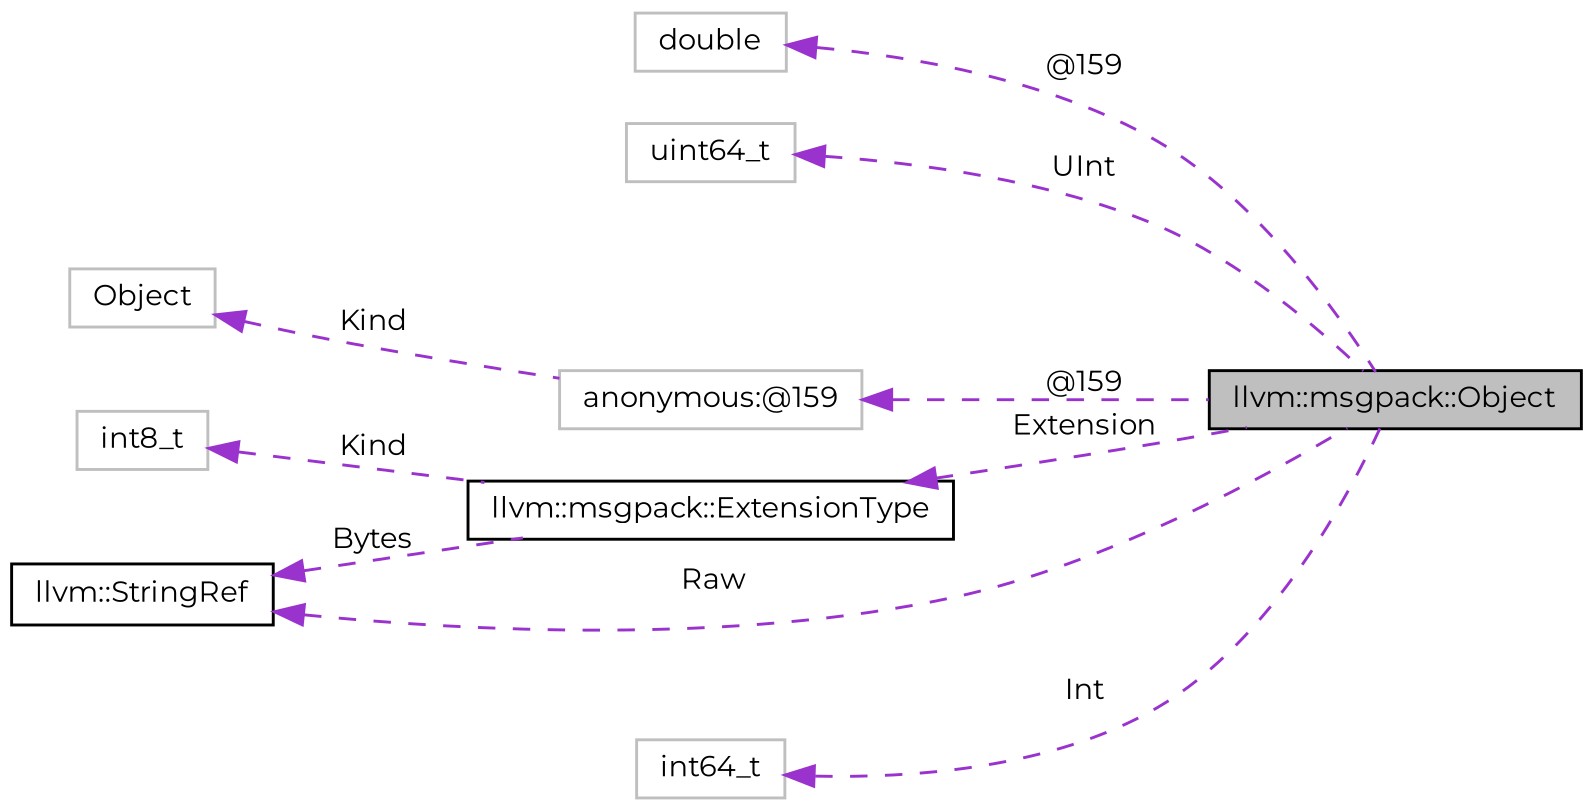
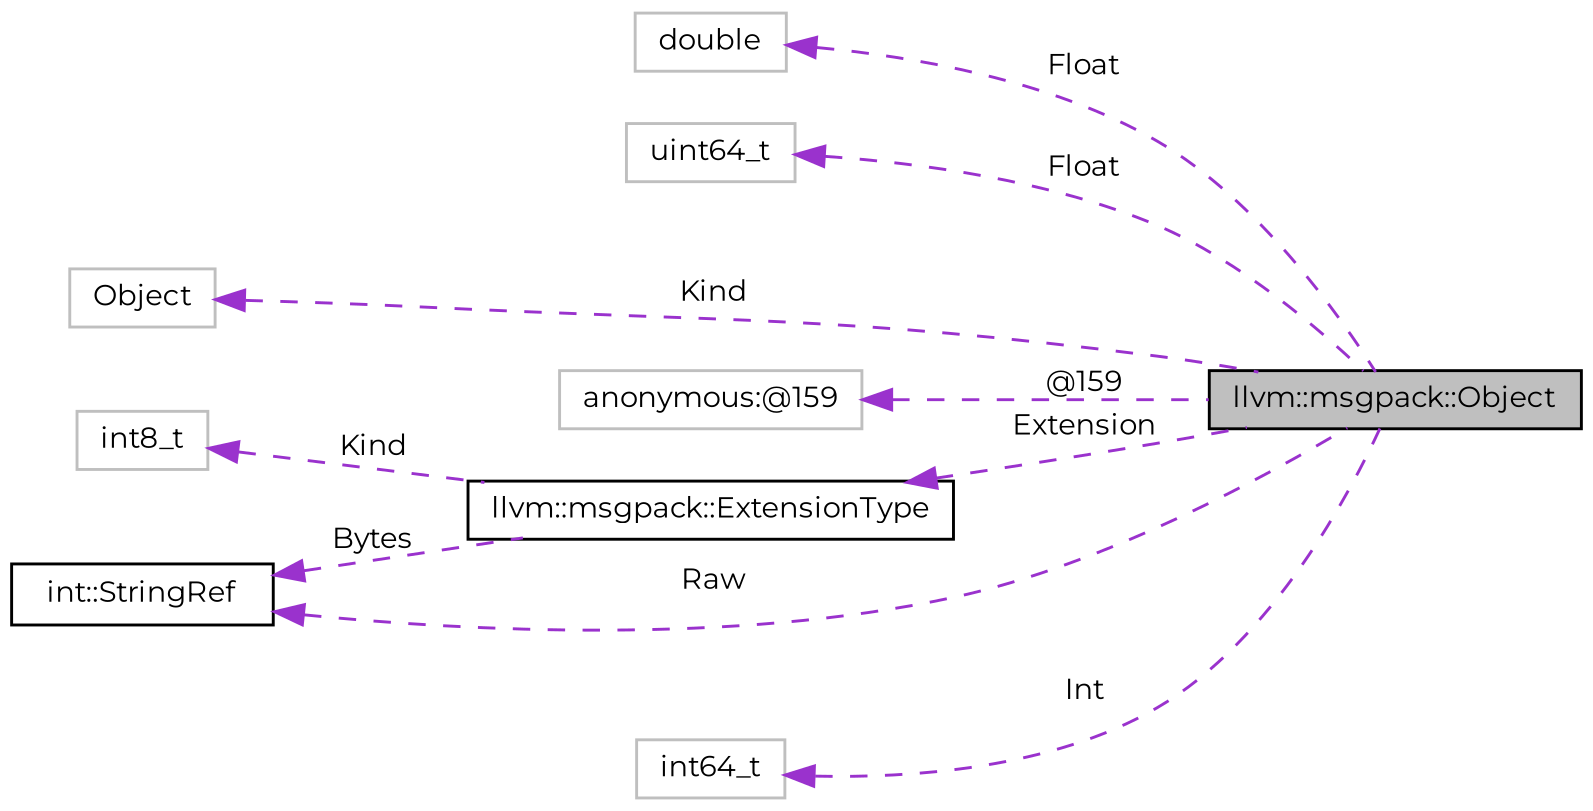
edge "llvm::msgpack::Object" -> "double": label " @159" -> " Float"
edge "llvm::msgpack::Object" -> "uint64_t": label " UInt" -> " Float"
edge "anonymous:@159" -> "Object": now "llvm::msgpack::Object" -> "Object"
node "llvm::StringRef": label "llvm::StringRef" -> "int::StringRef"
